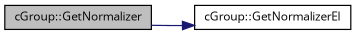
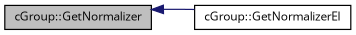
edge "cGroup::GetNormalizer" -> "cGroup::GetNormalizerEl": reversed
